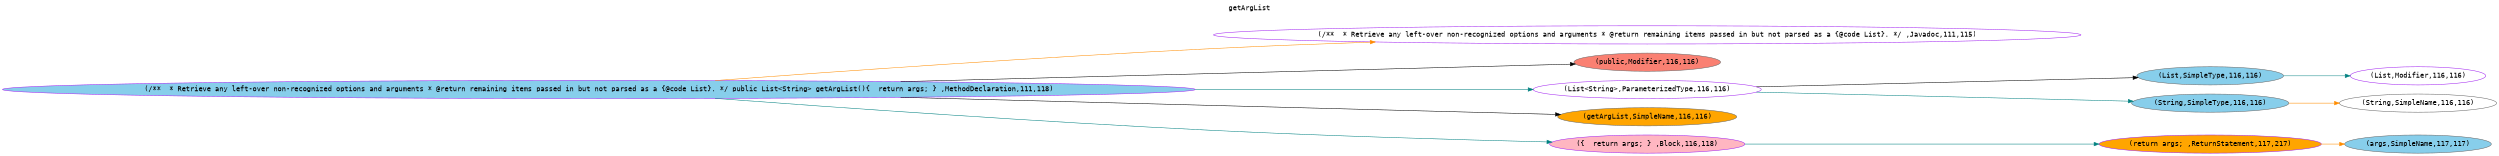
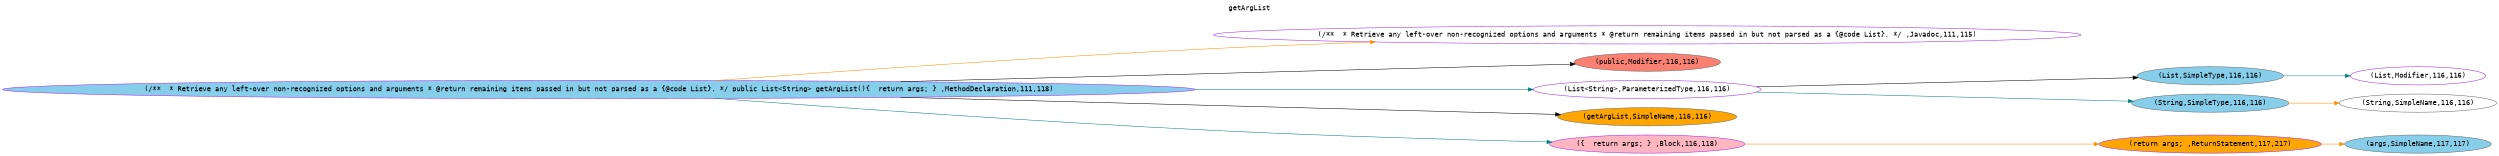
edge "({  return args; } ,Block,116,118)" -> "(return args; ,ReturnStatement,117,217)": color teal -> darkorange
